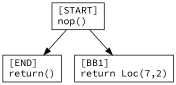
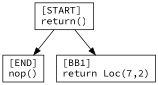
node "[START] nop()": label "[START] nop()" -> "[START] return()"
node "[END] return()": label "[END] return()" -> "[END] nop()"
